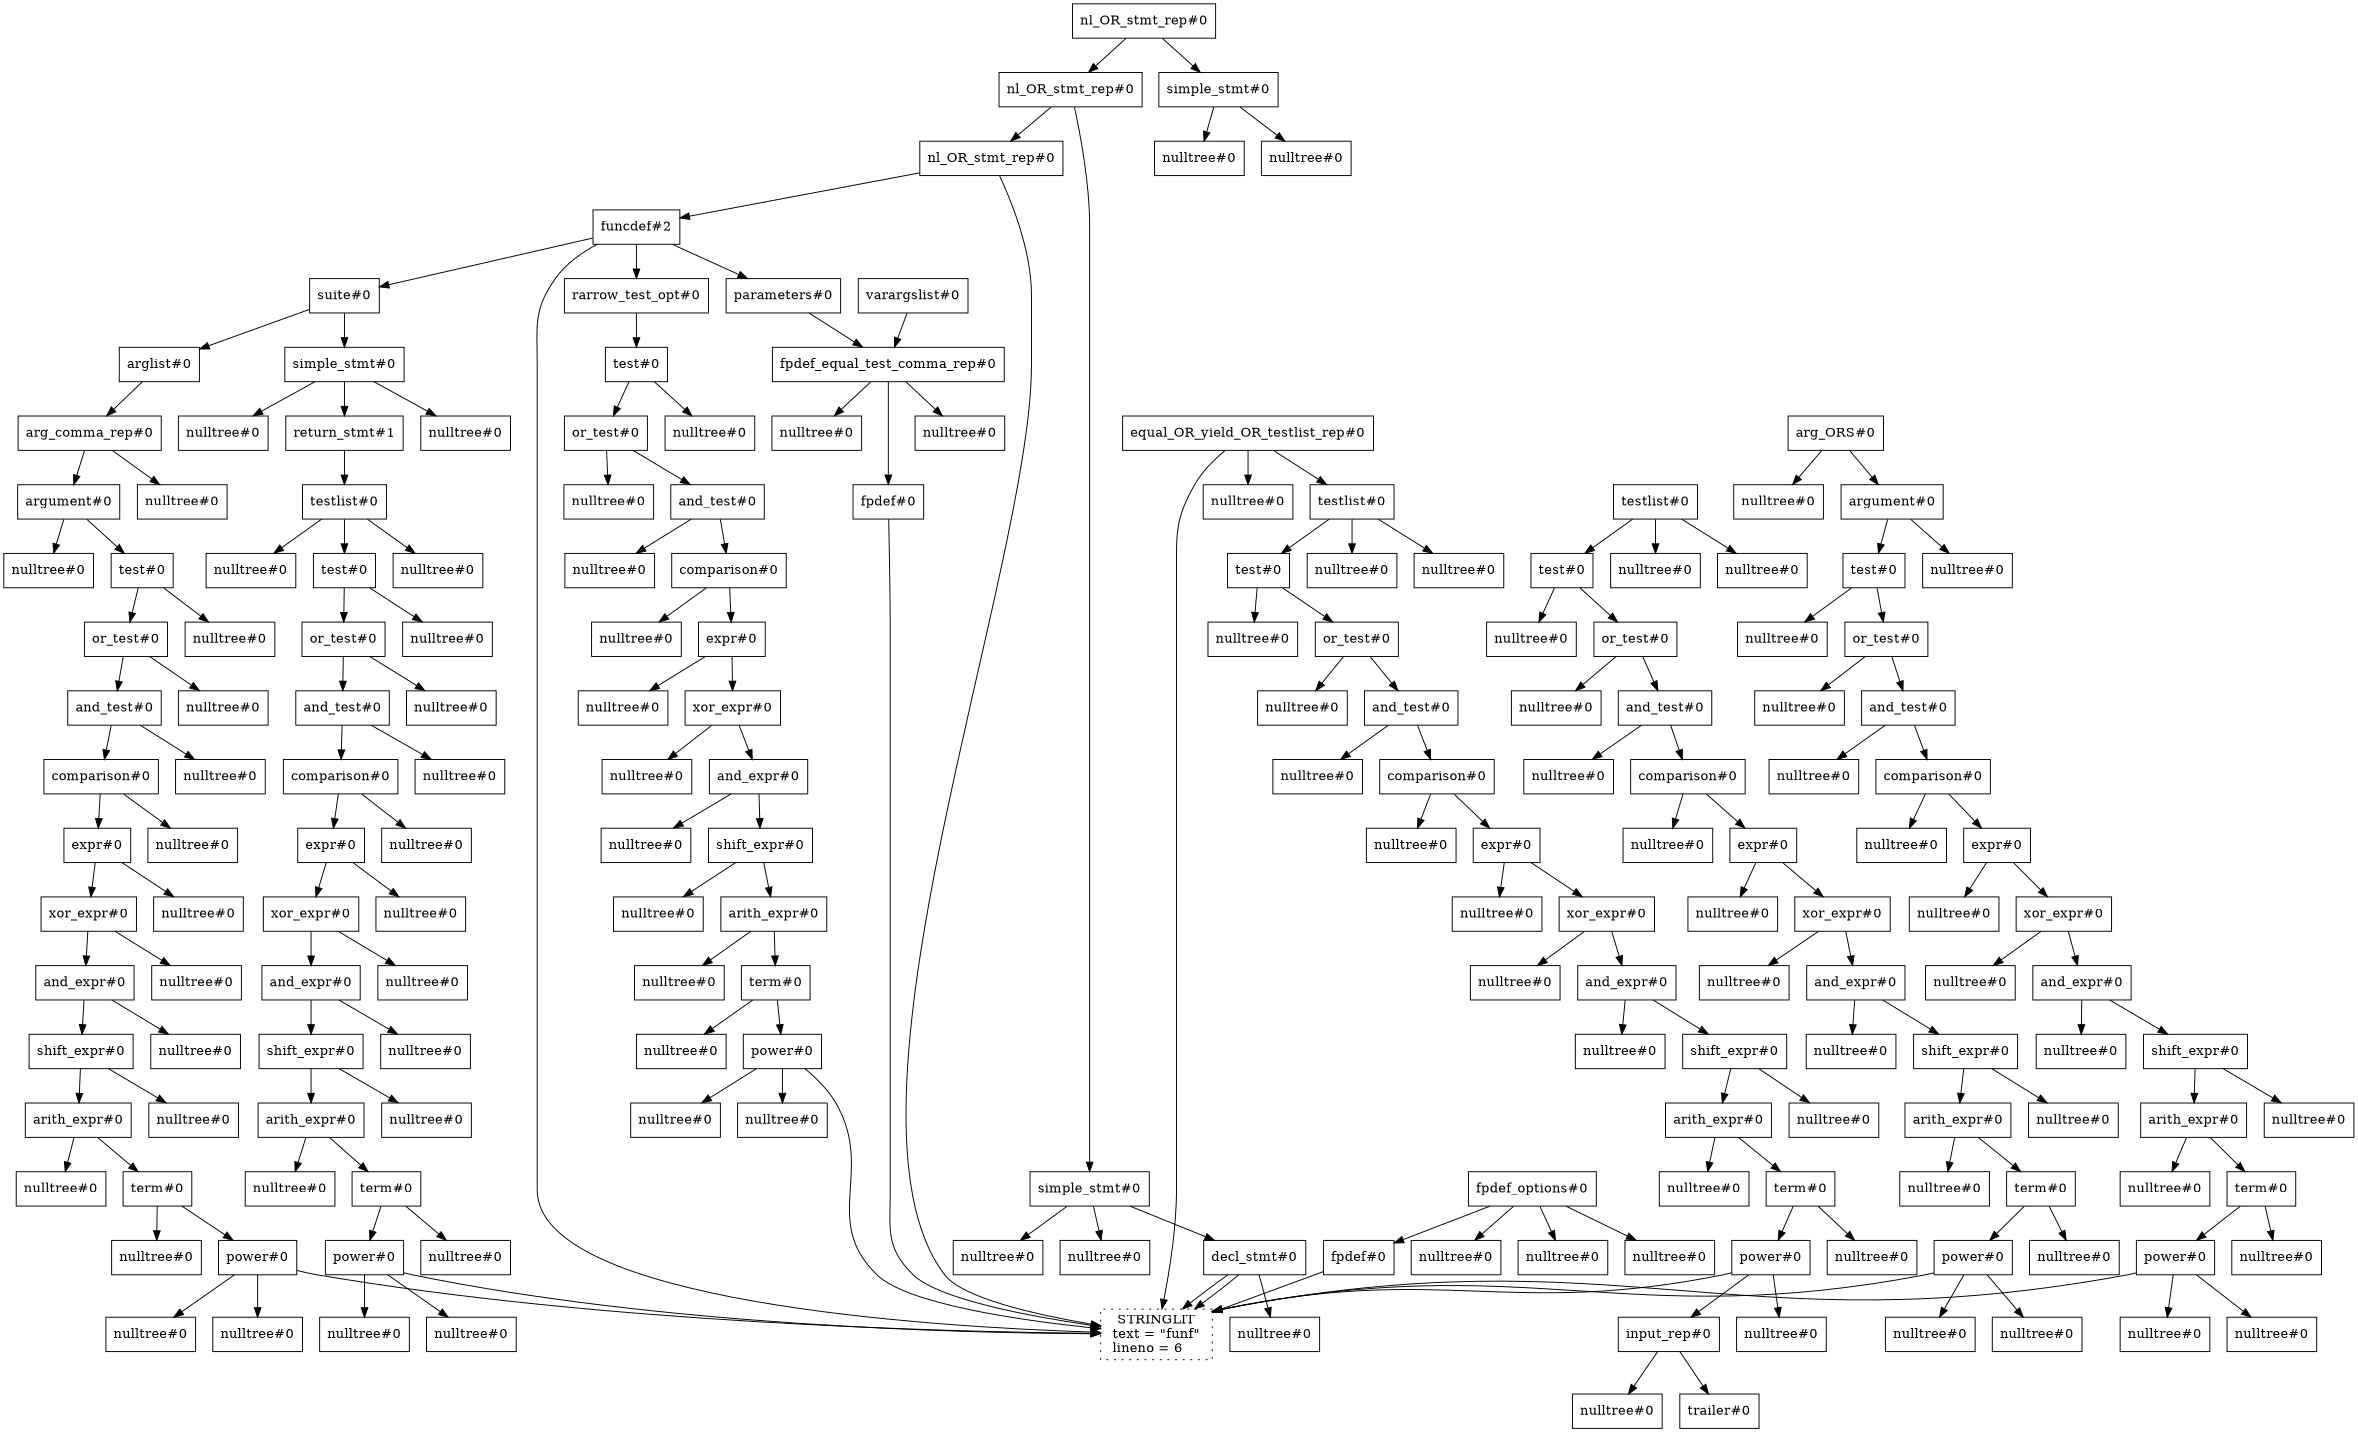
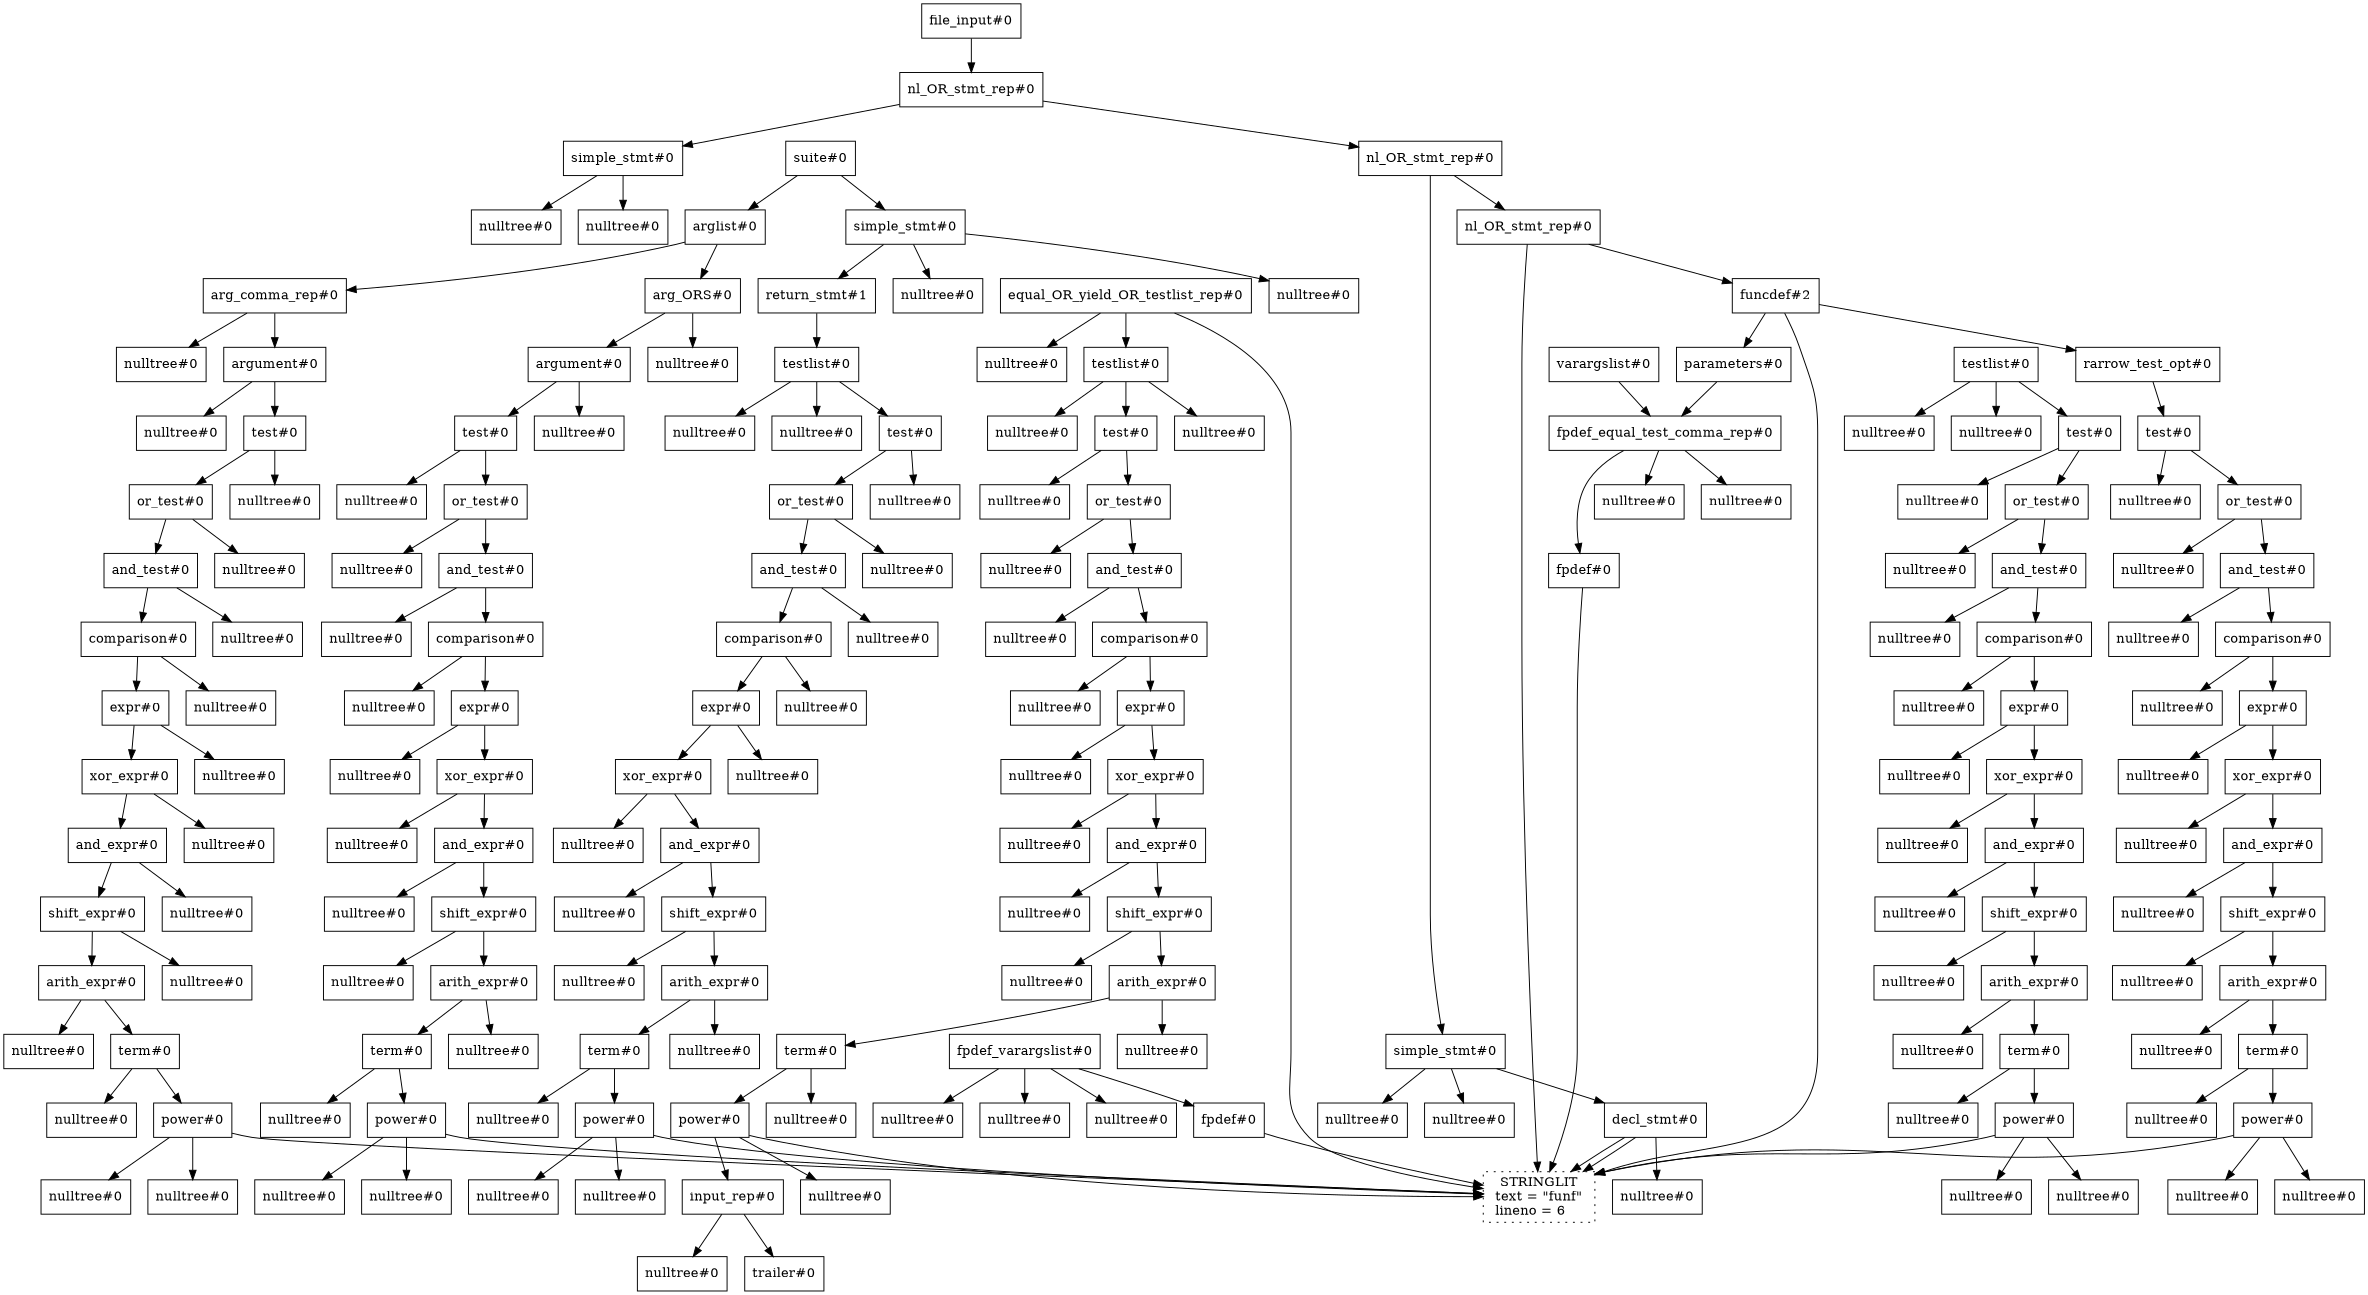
node "file_input#0": added
edge "arglist#0" -> "arg_ORS#0": added
edge "funcdef#2" -> "suite#0": removed
node "fpdef_options#0": label "fpdef_options#0" -> "fpdef_varargslist#0"
